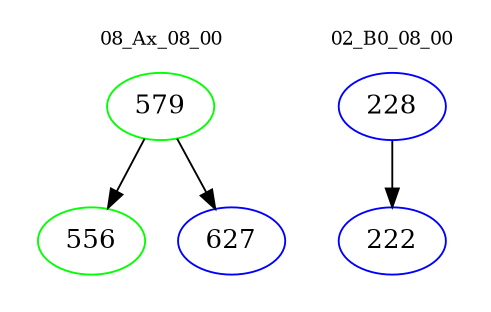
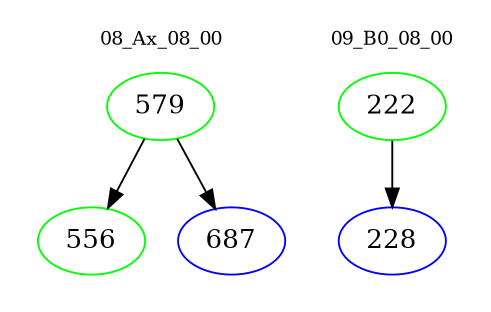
cluster "02_B0_08_00": label "02_B0_08_00" -> "09_B0_08_00"
edge "228" -> "222": reversed
node "627": label "627" -> "687"
node "222": color blue -> green
